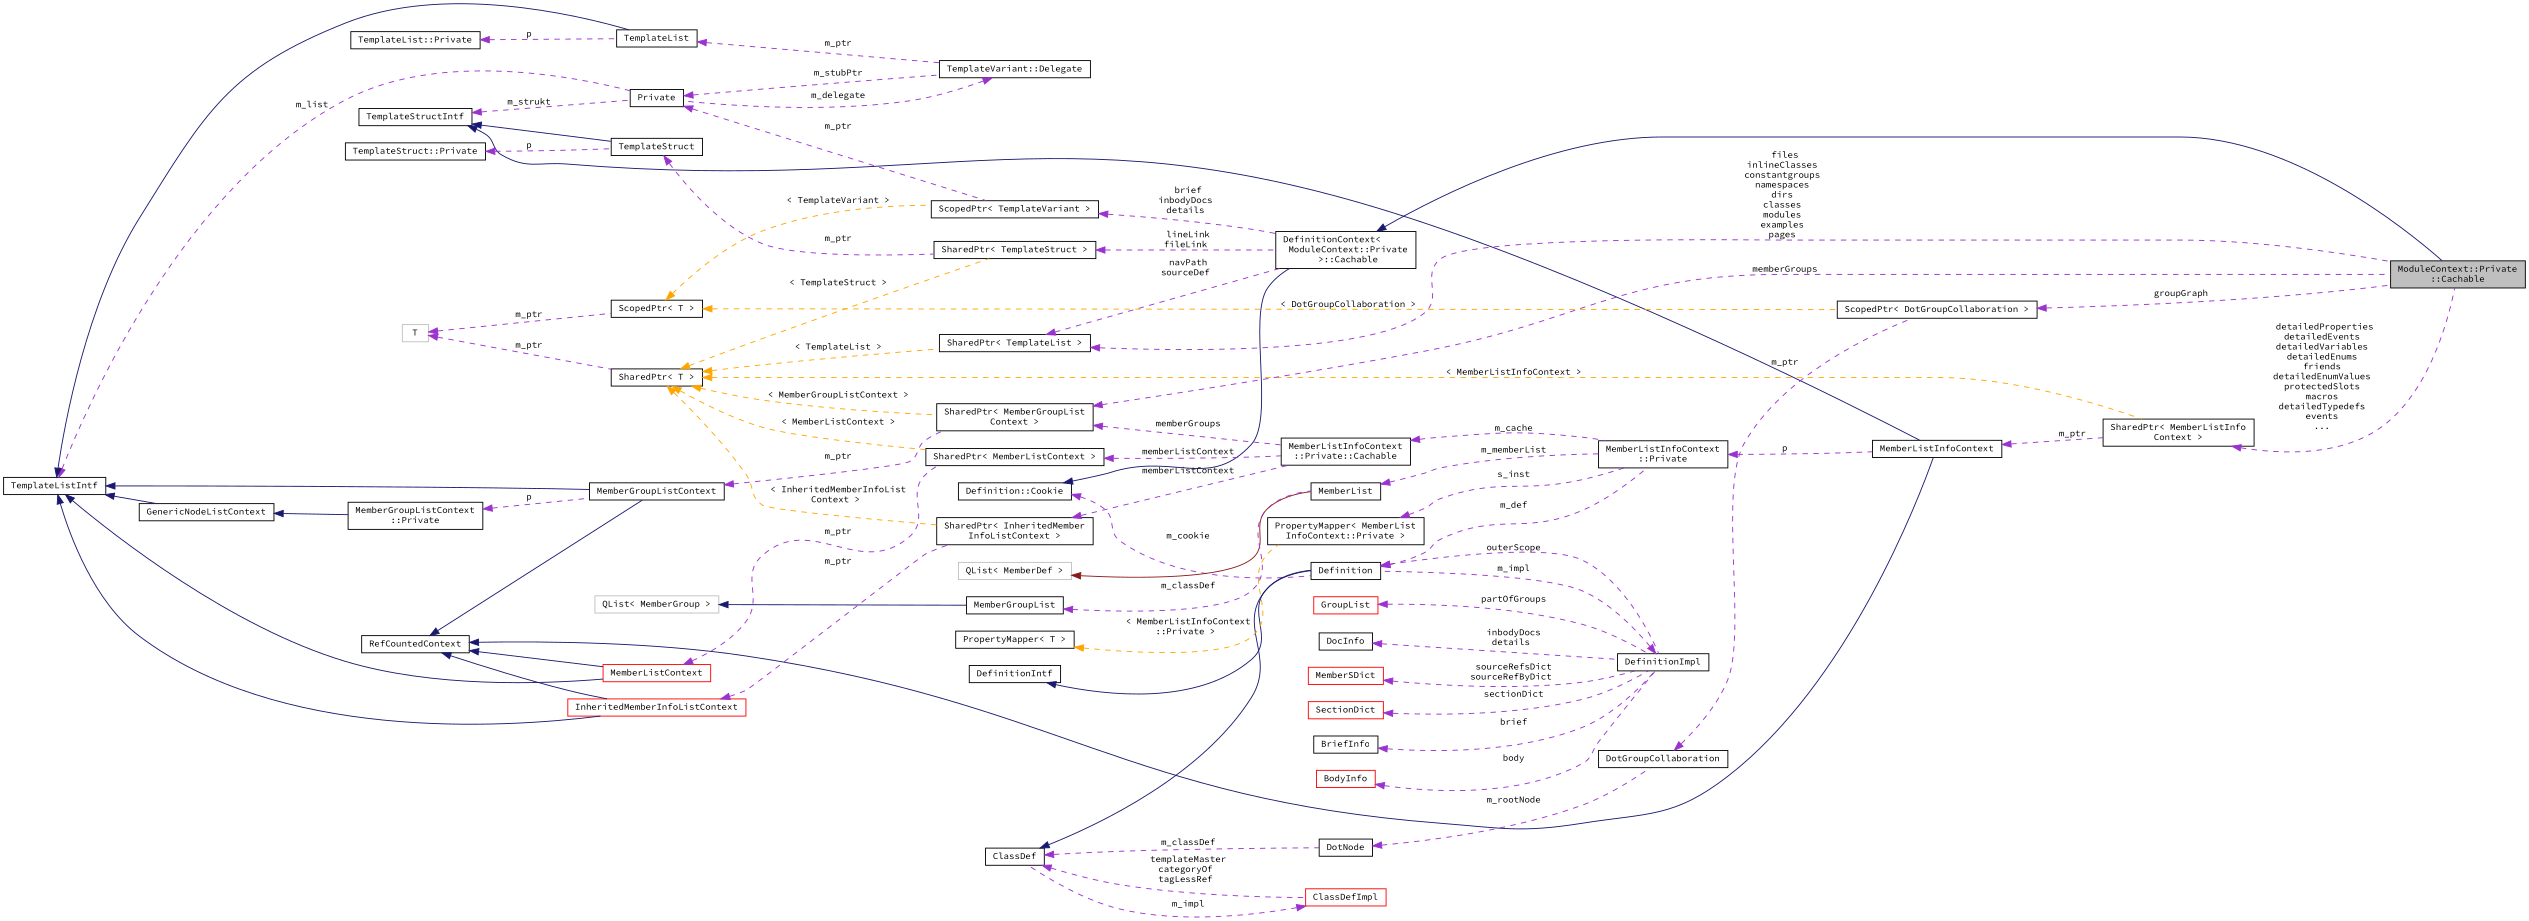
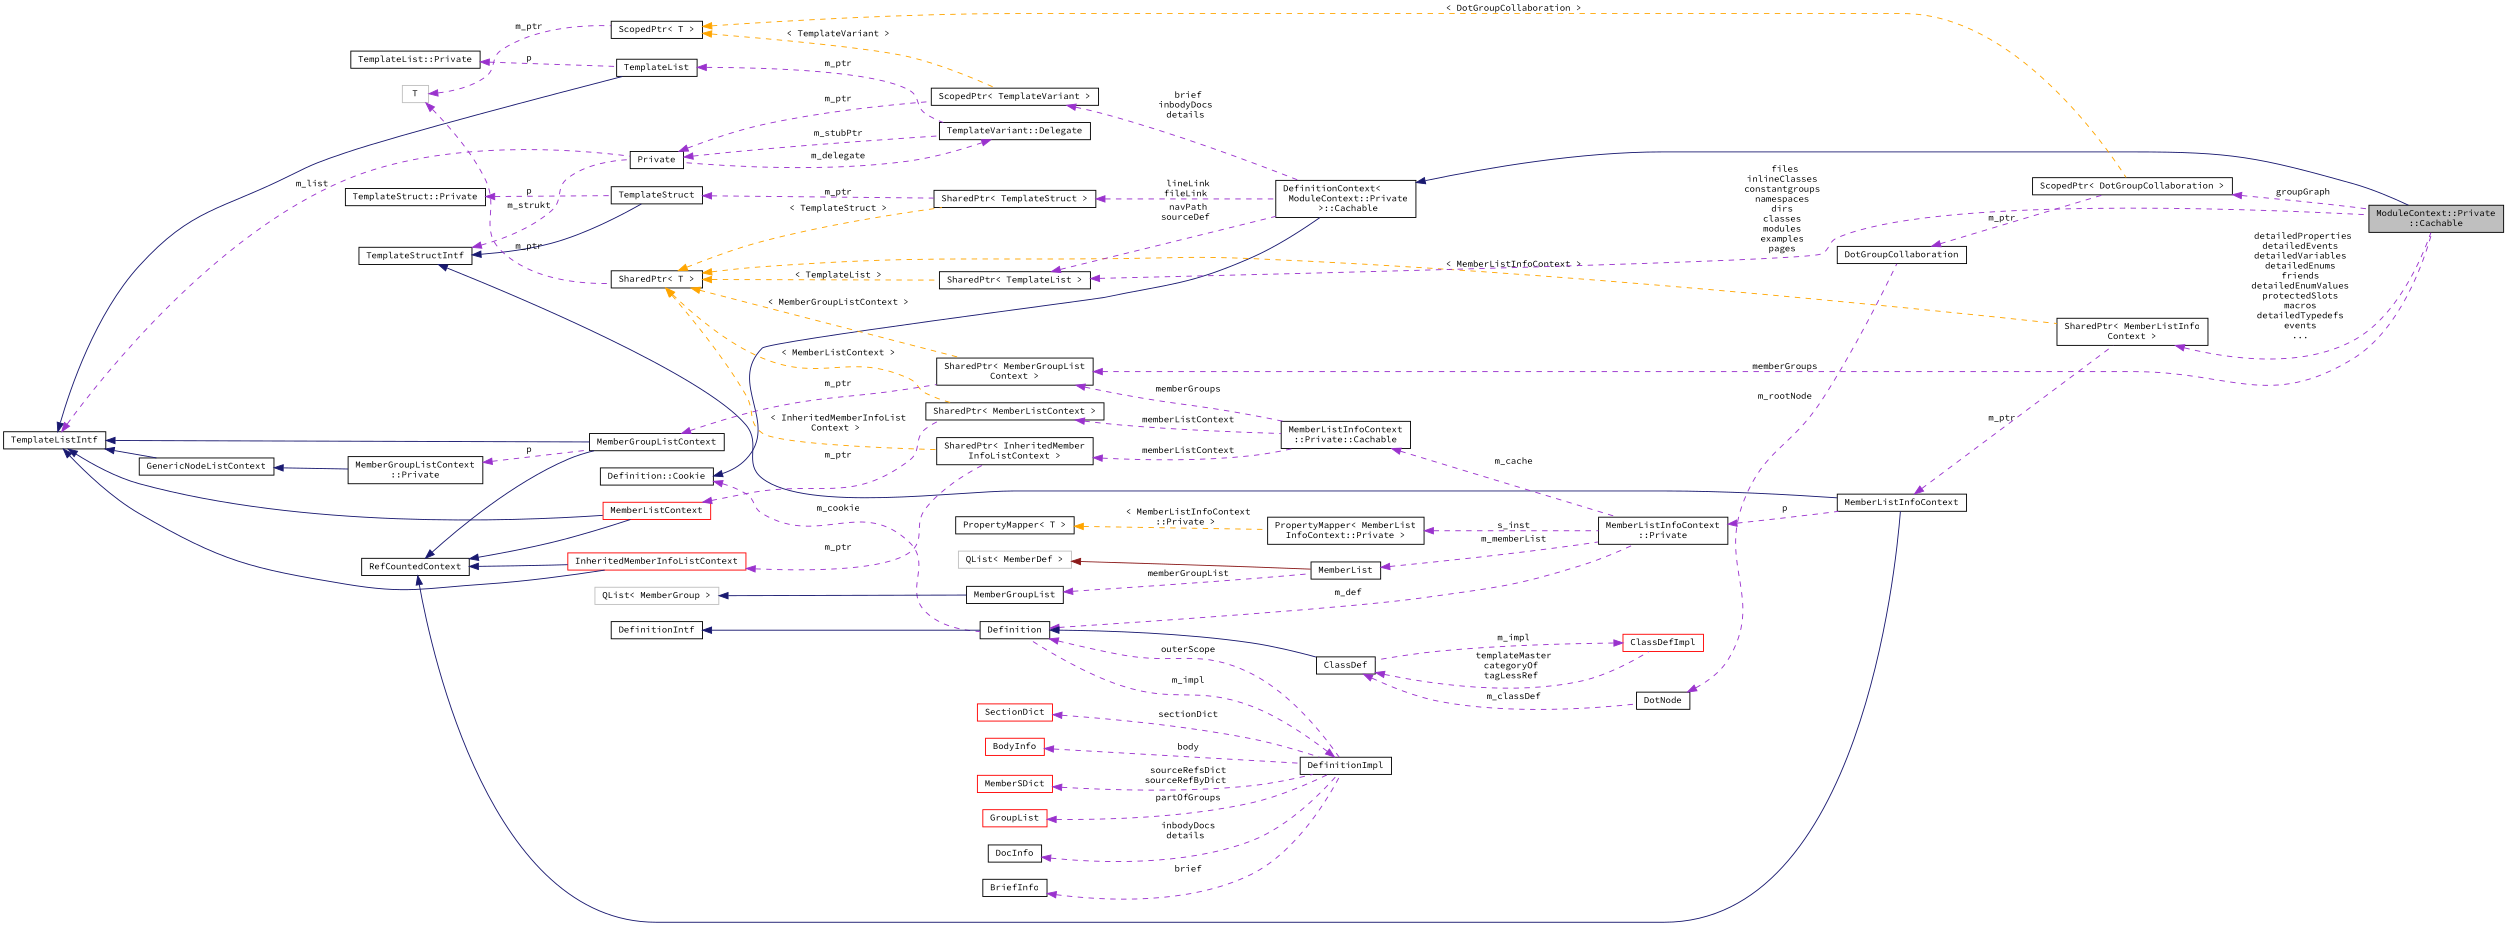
edge "MemberList" -> "MemberGroupList": label " m_classDef" -> " memberGroupList"
edge "Definition" -> "ClassDef": reversed
